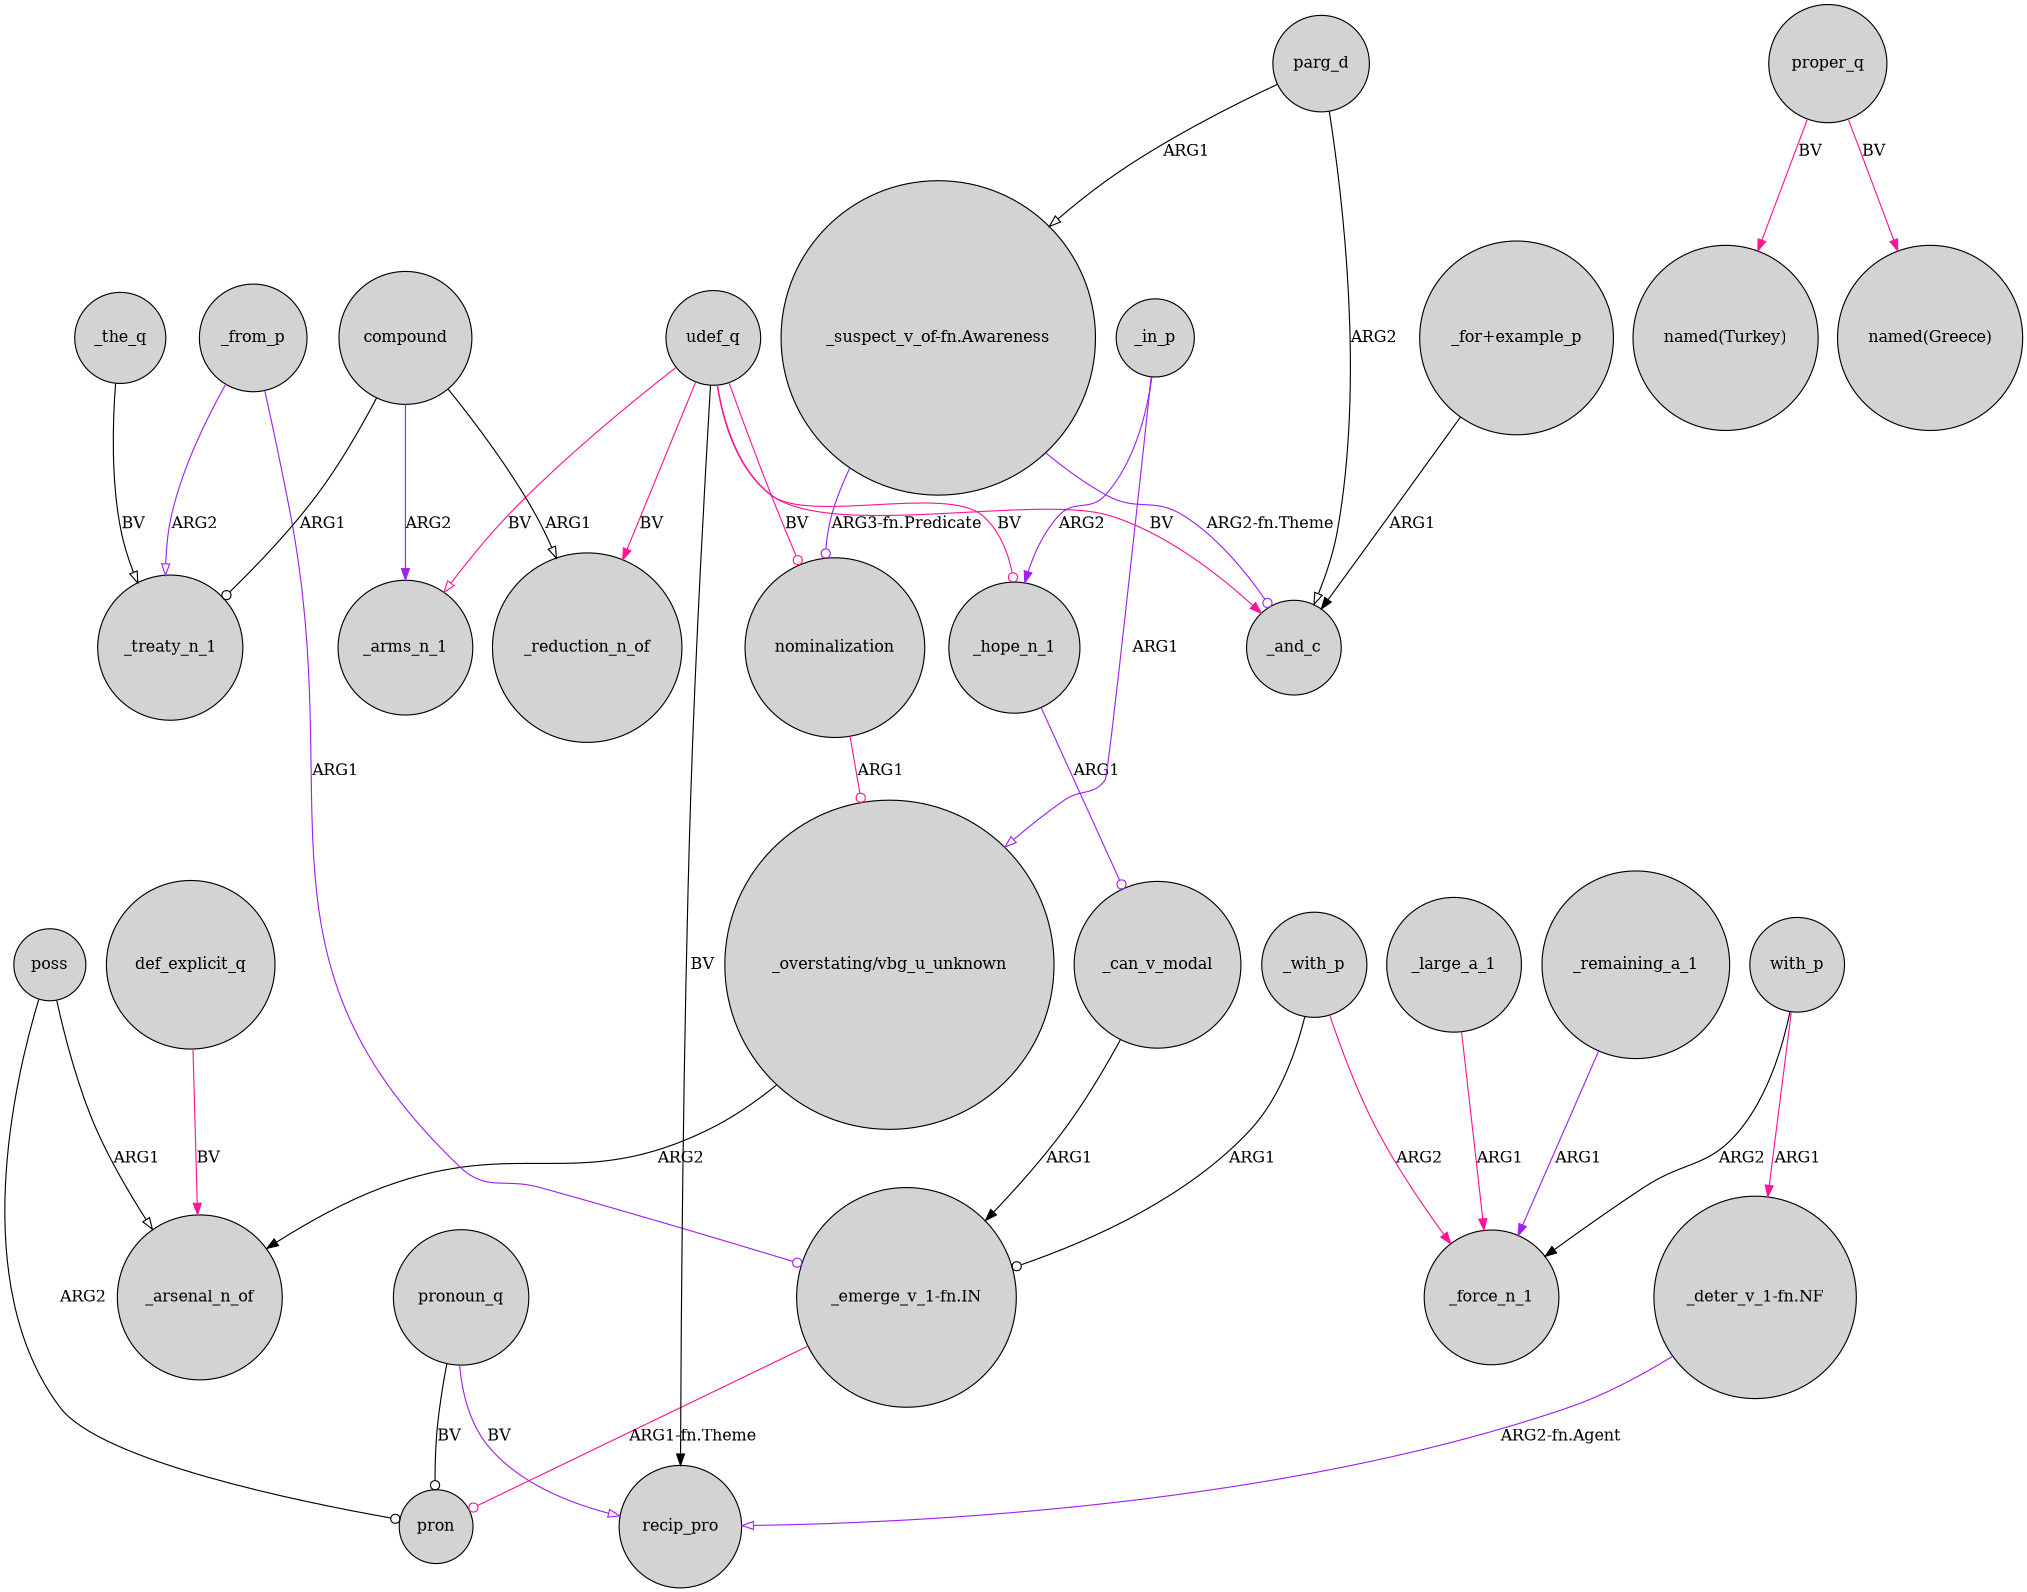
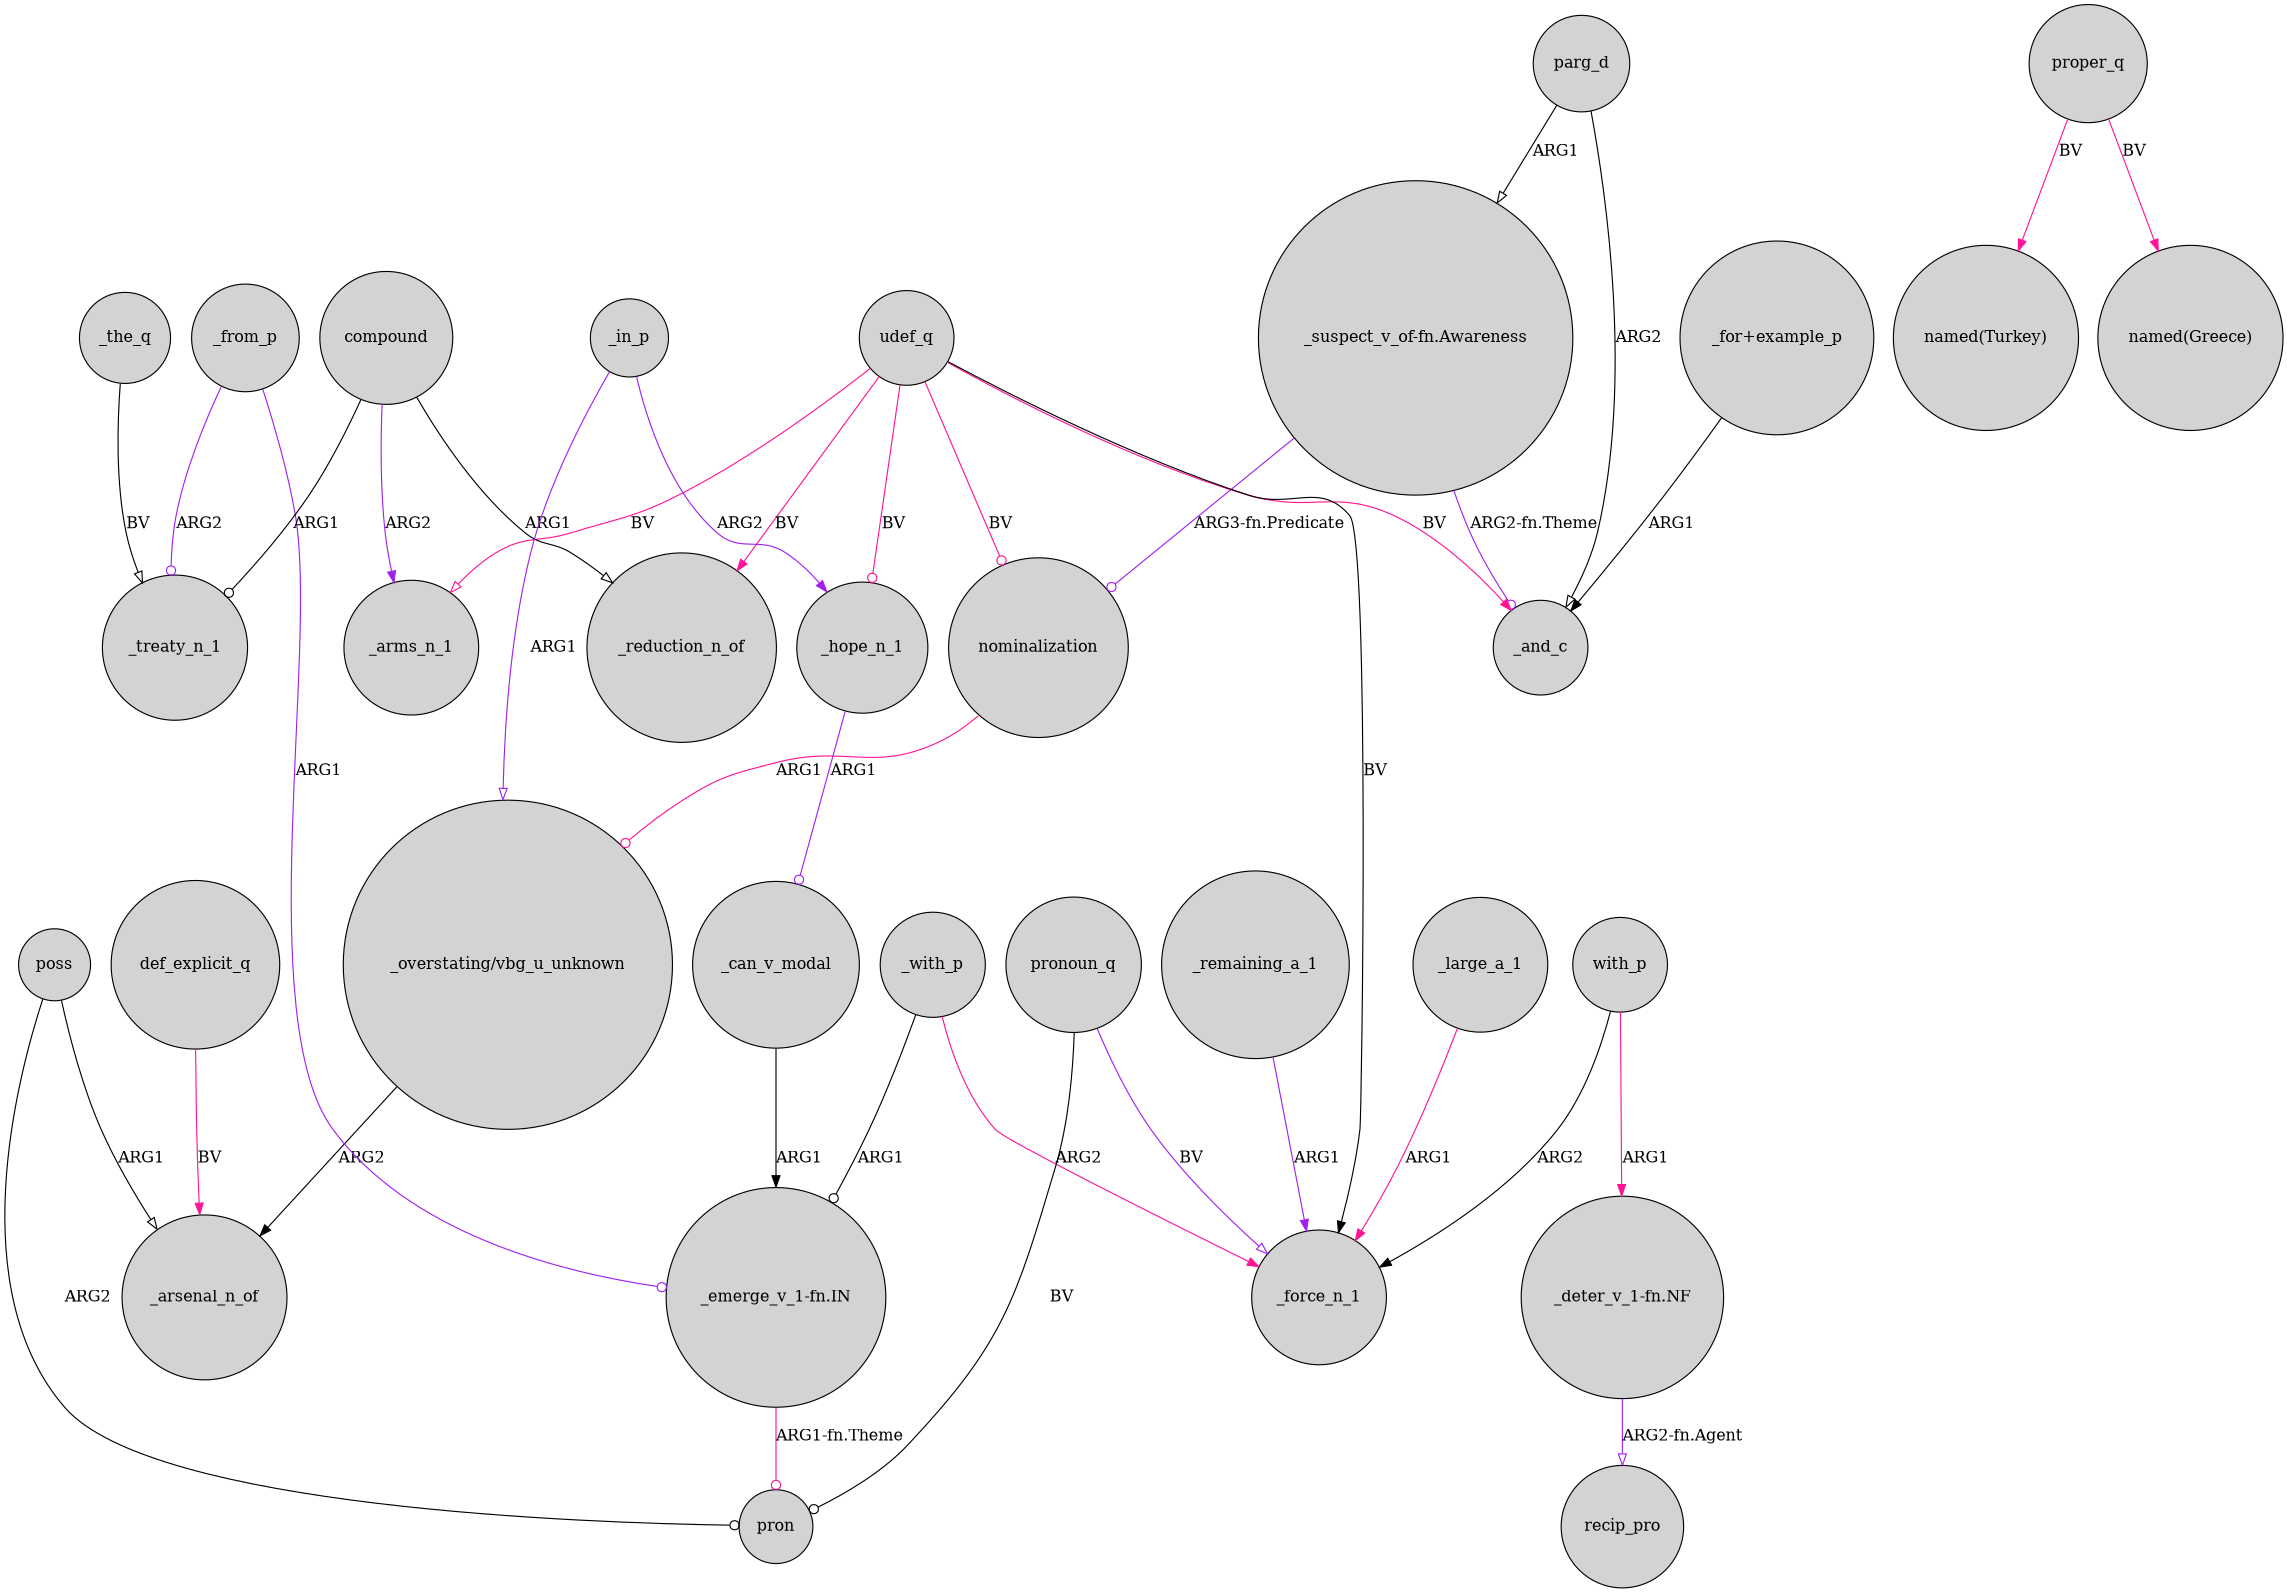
edge "_from_p" -> "_treaty_n_1": arrowhead onormal -> odot
edge "udef_q" -> "recip_pro": now "udef_q" -> "_force_n_1"
edge "pronoun_q" -> "recip_pro": now "pronoun_q" -> "_force_n_1"
